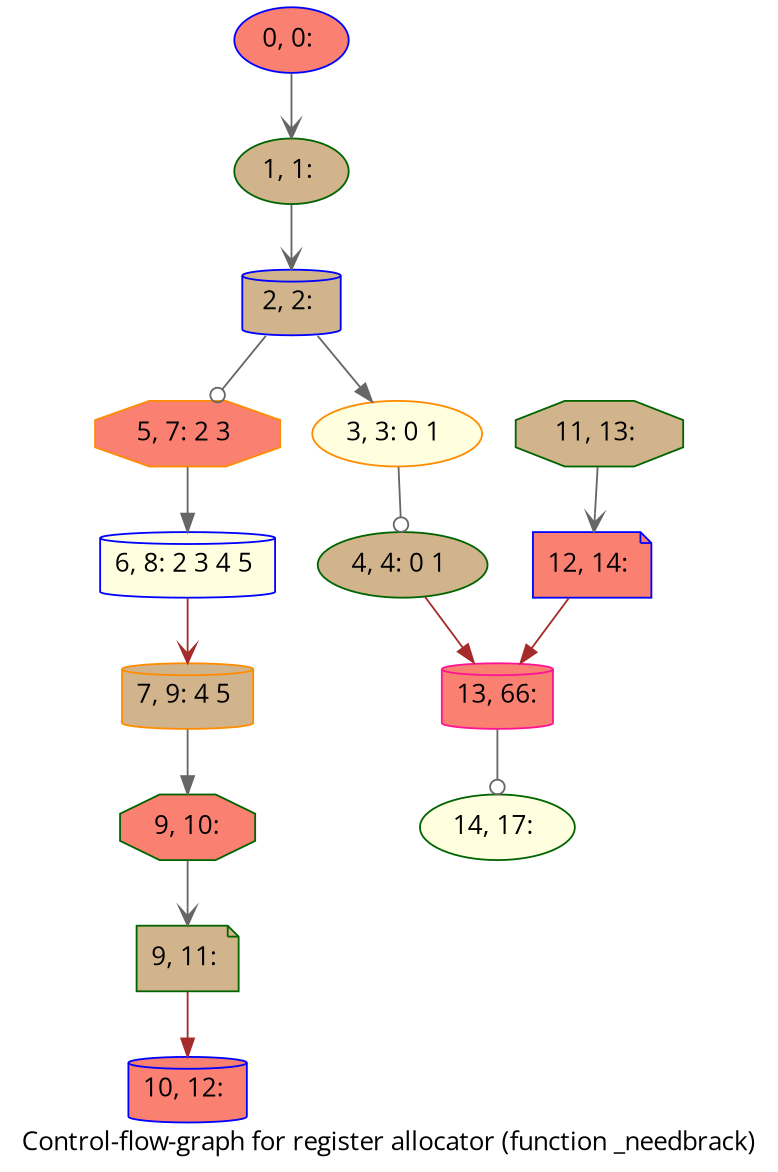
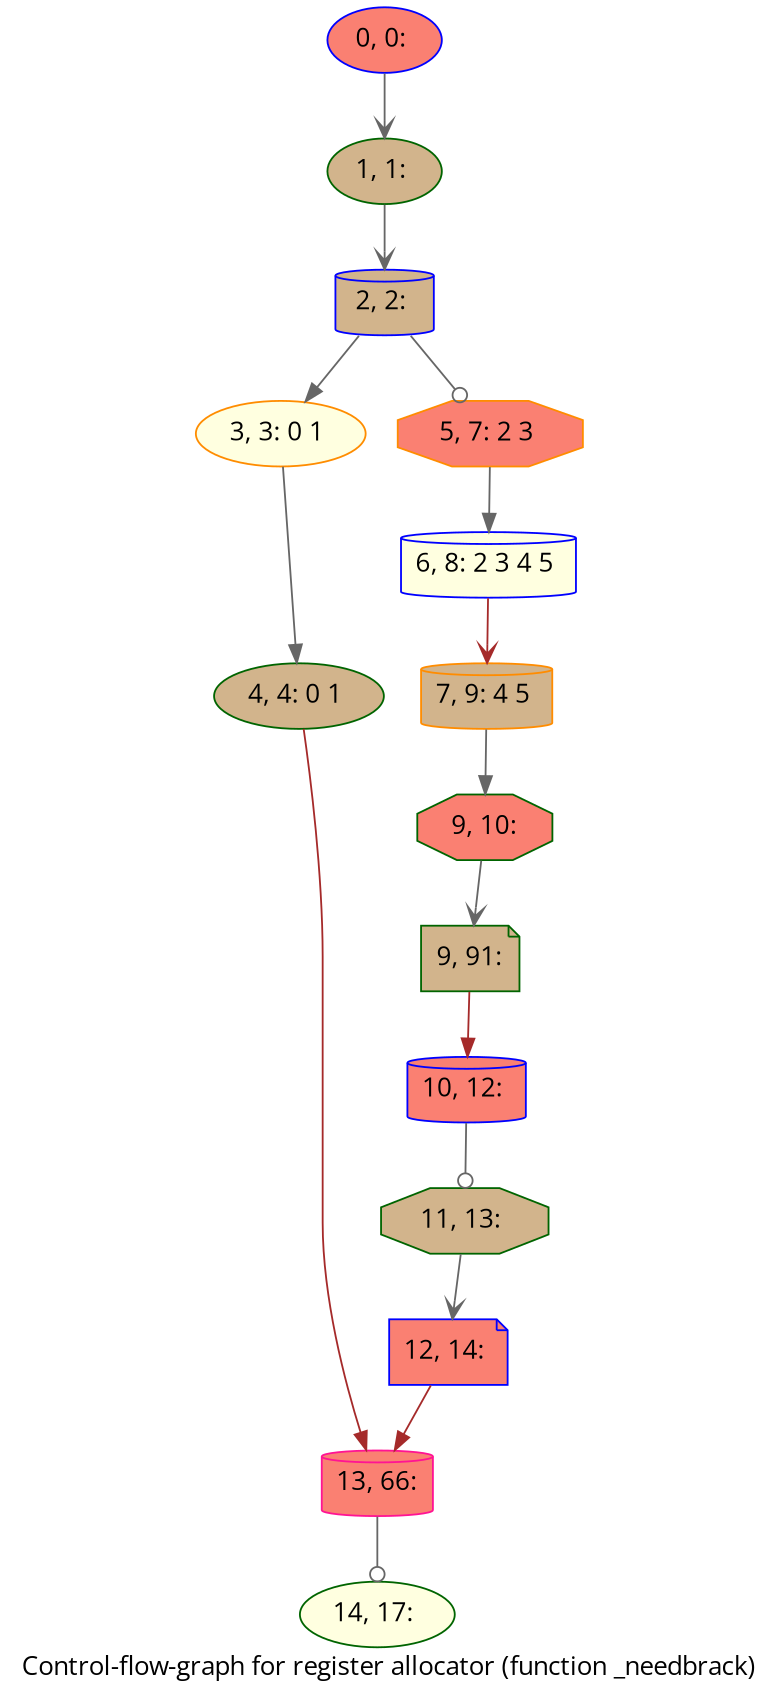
edge "3, 3: 0 1" -> "4, 4: 0 1": arrowhead odot -> normal
node "9, 11:": label "9, 11:" -> "9, 91:"
edge "10, 12:" -> "11, 13:": added
